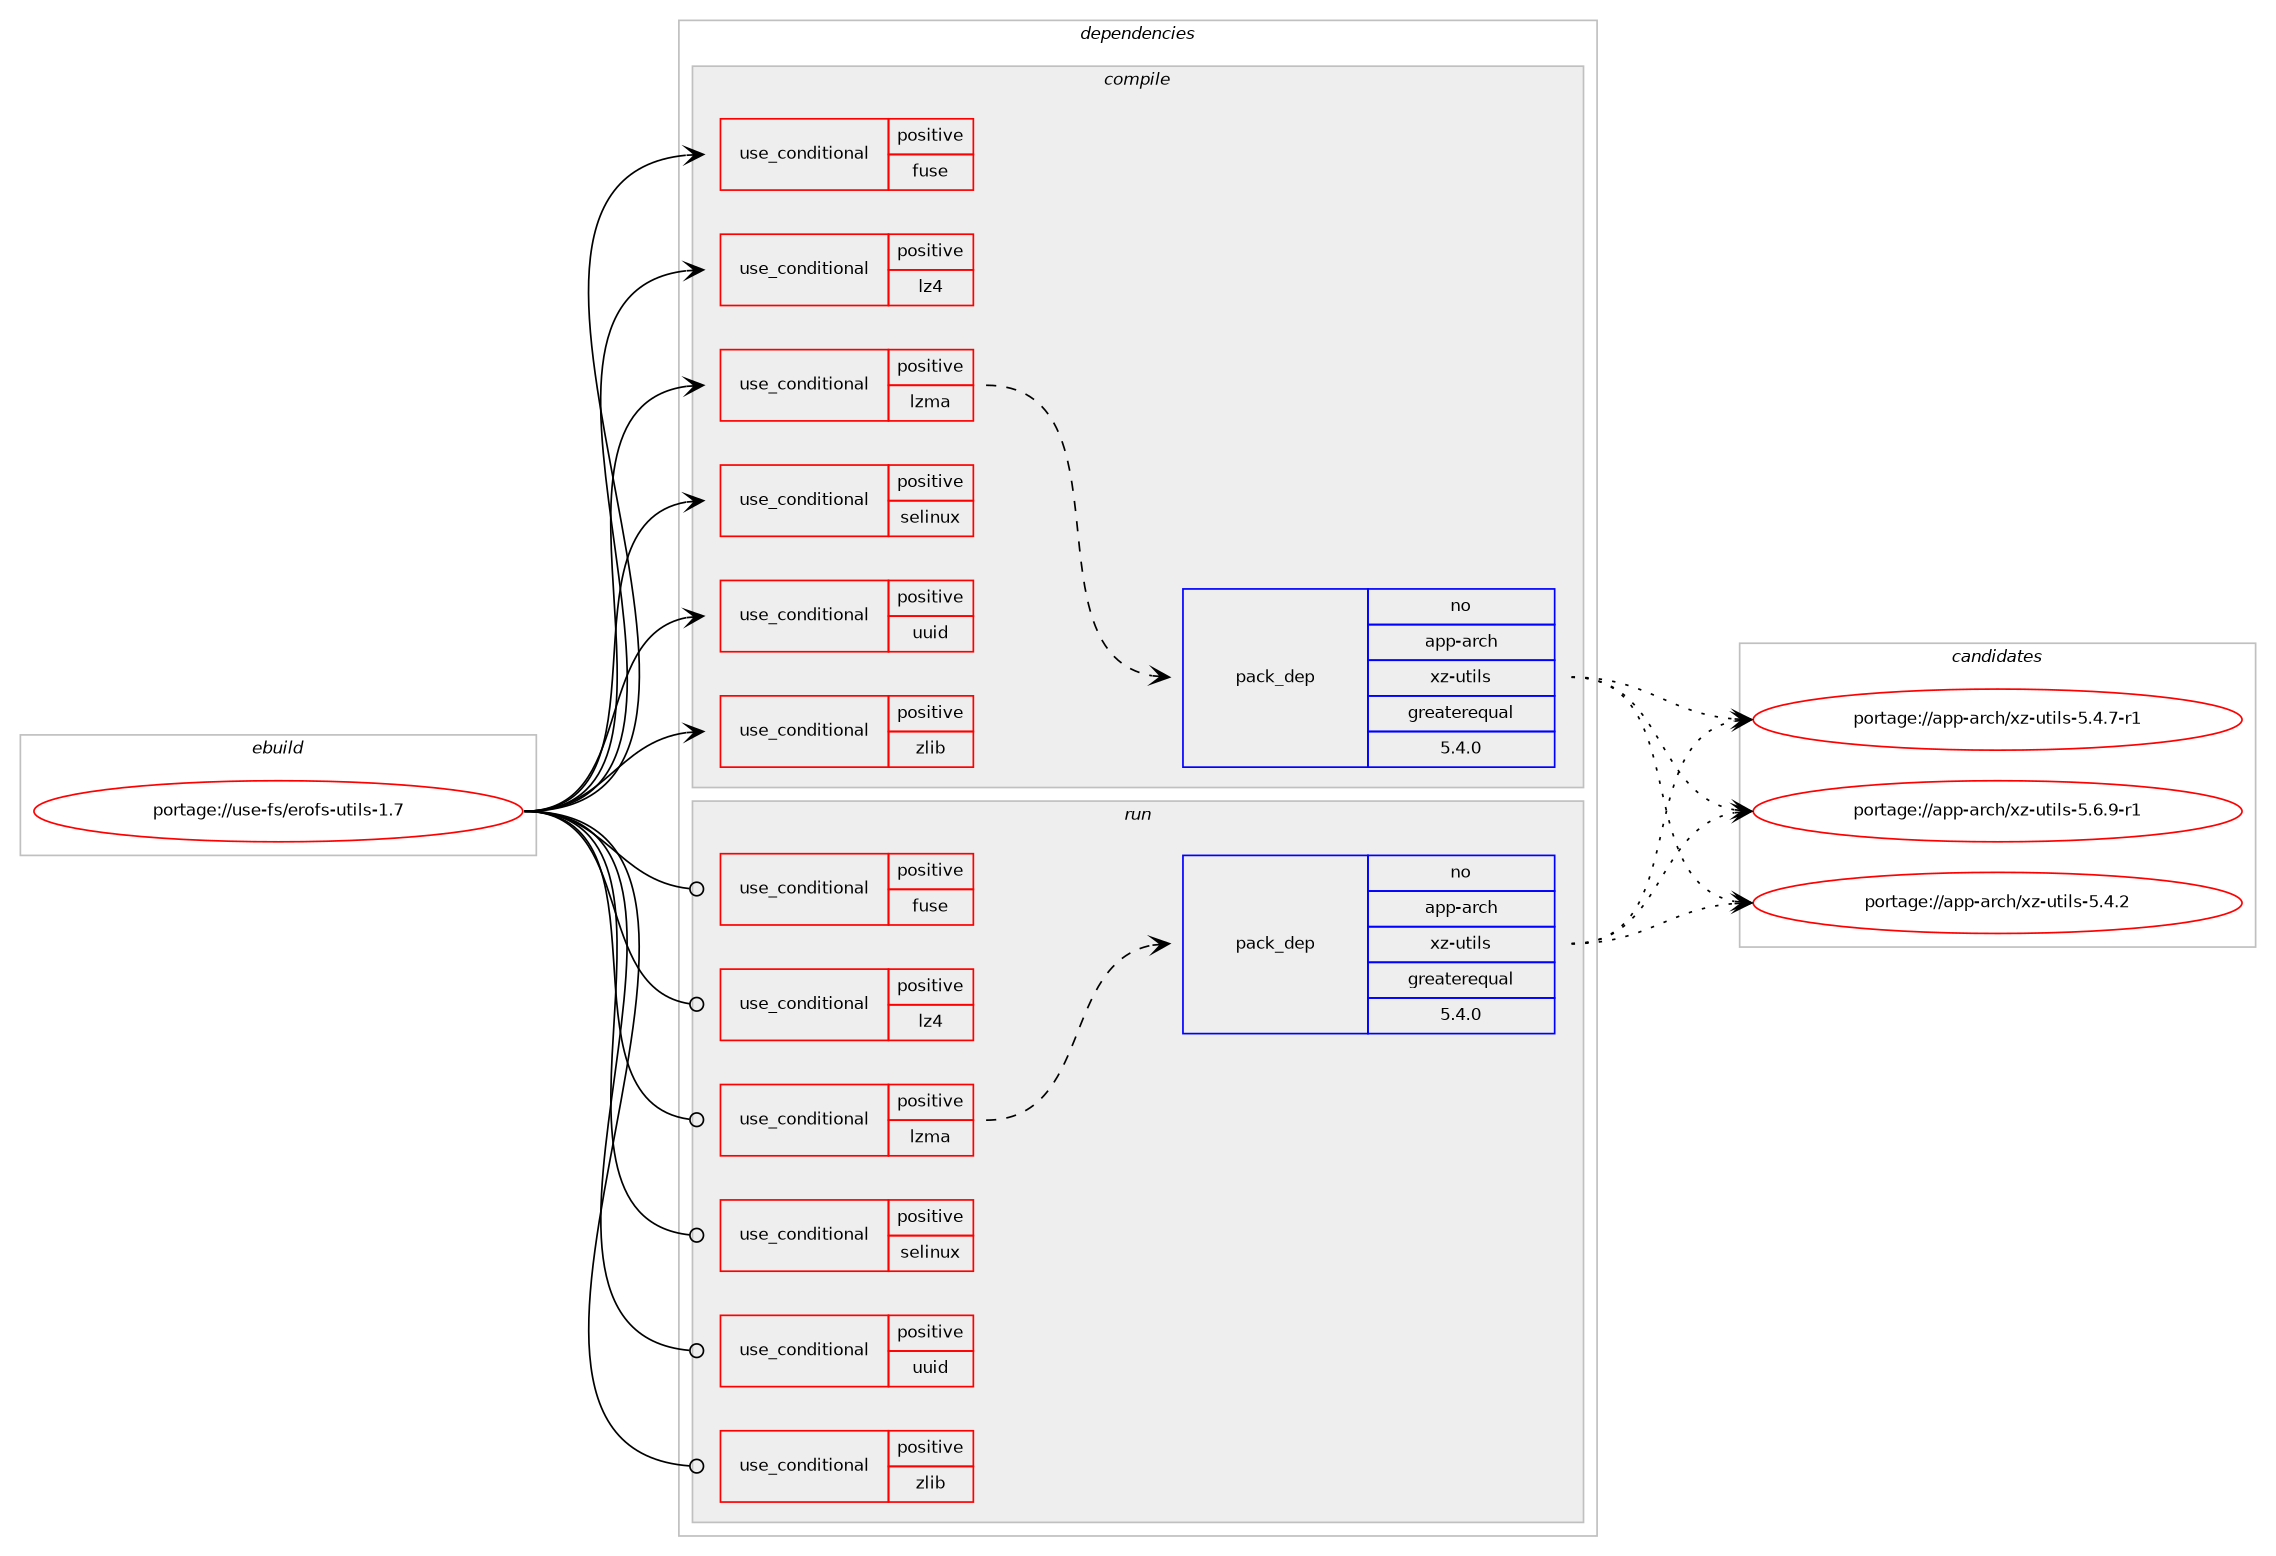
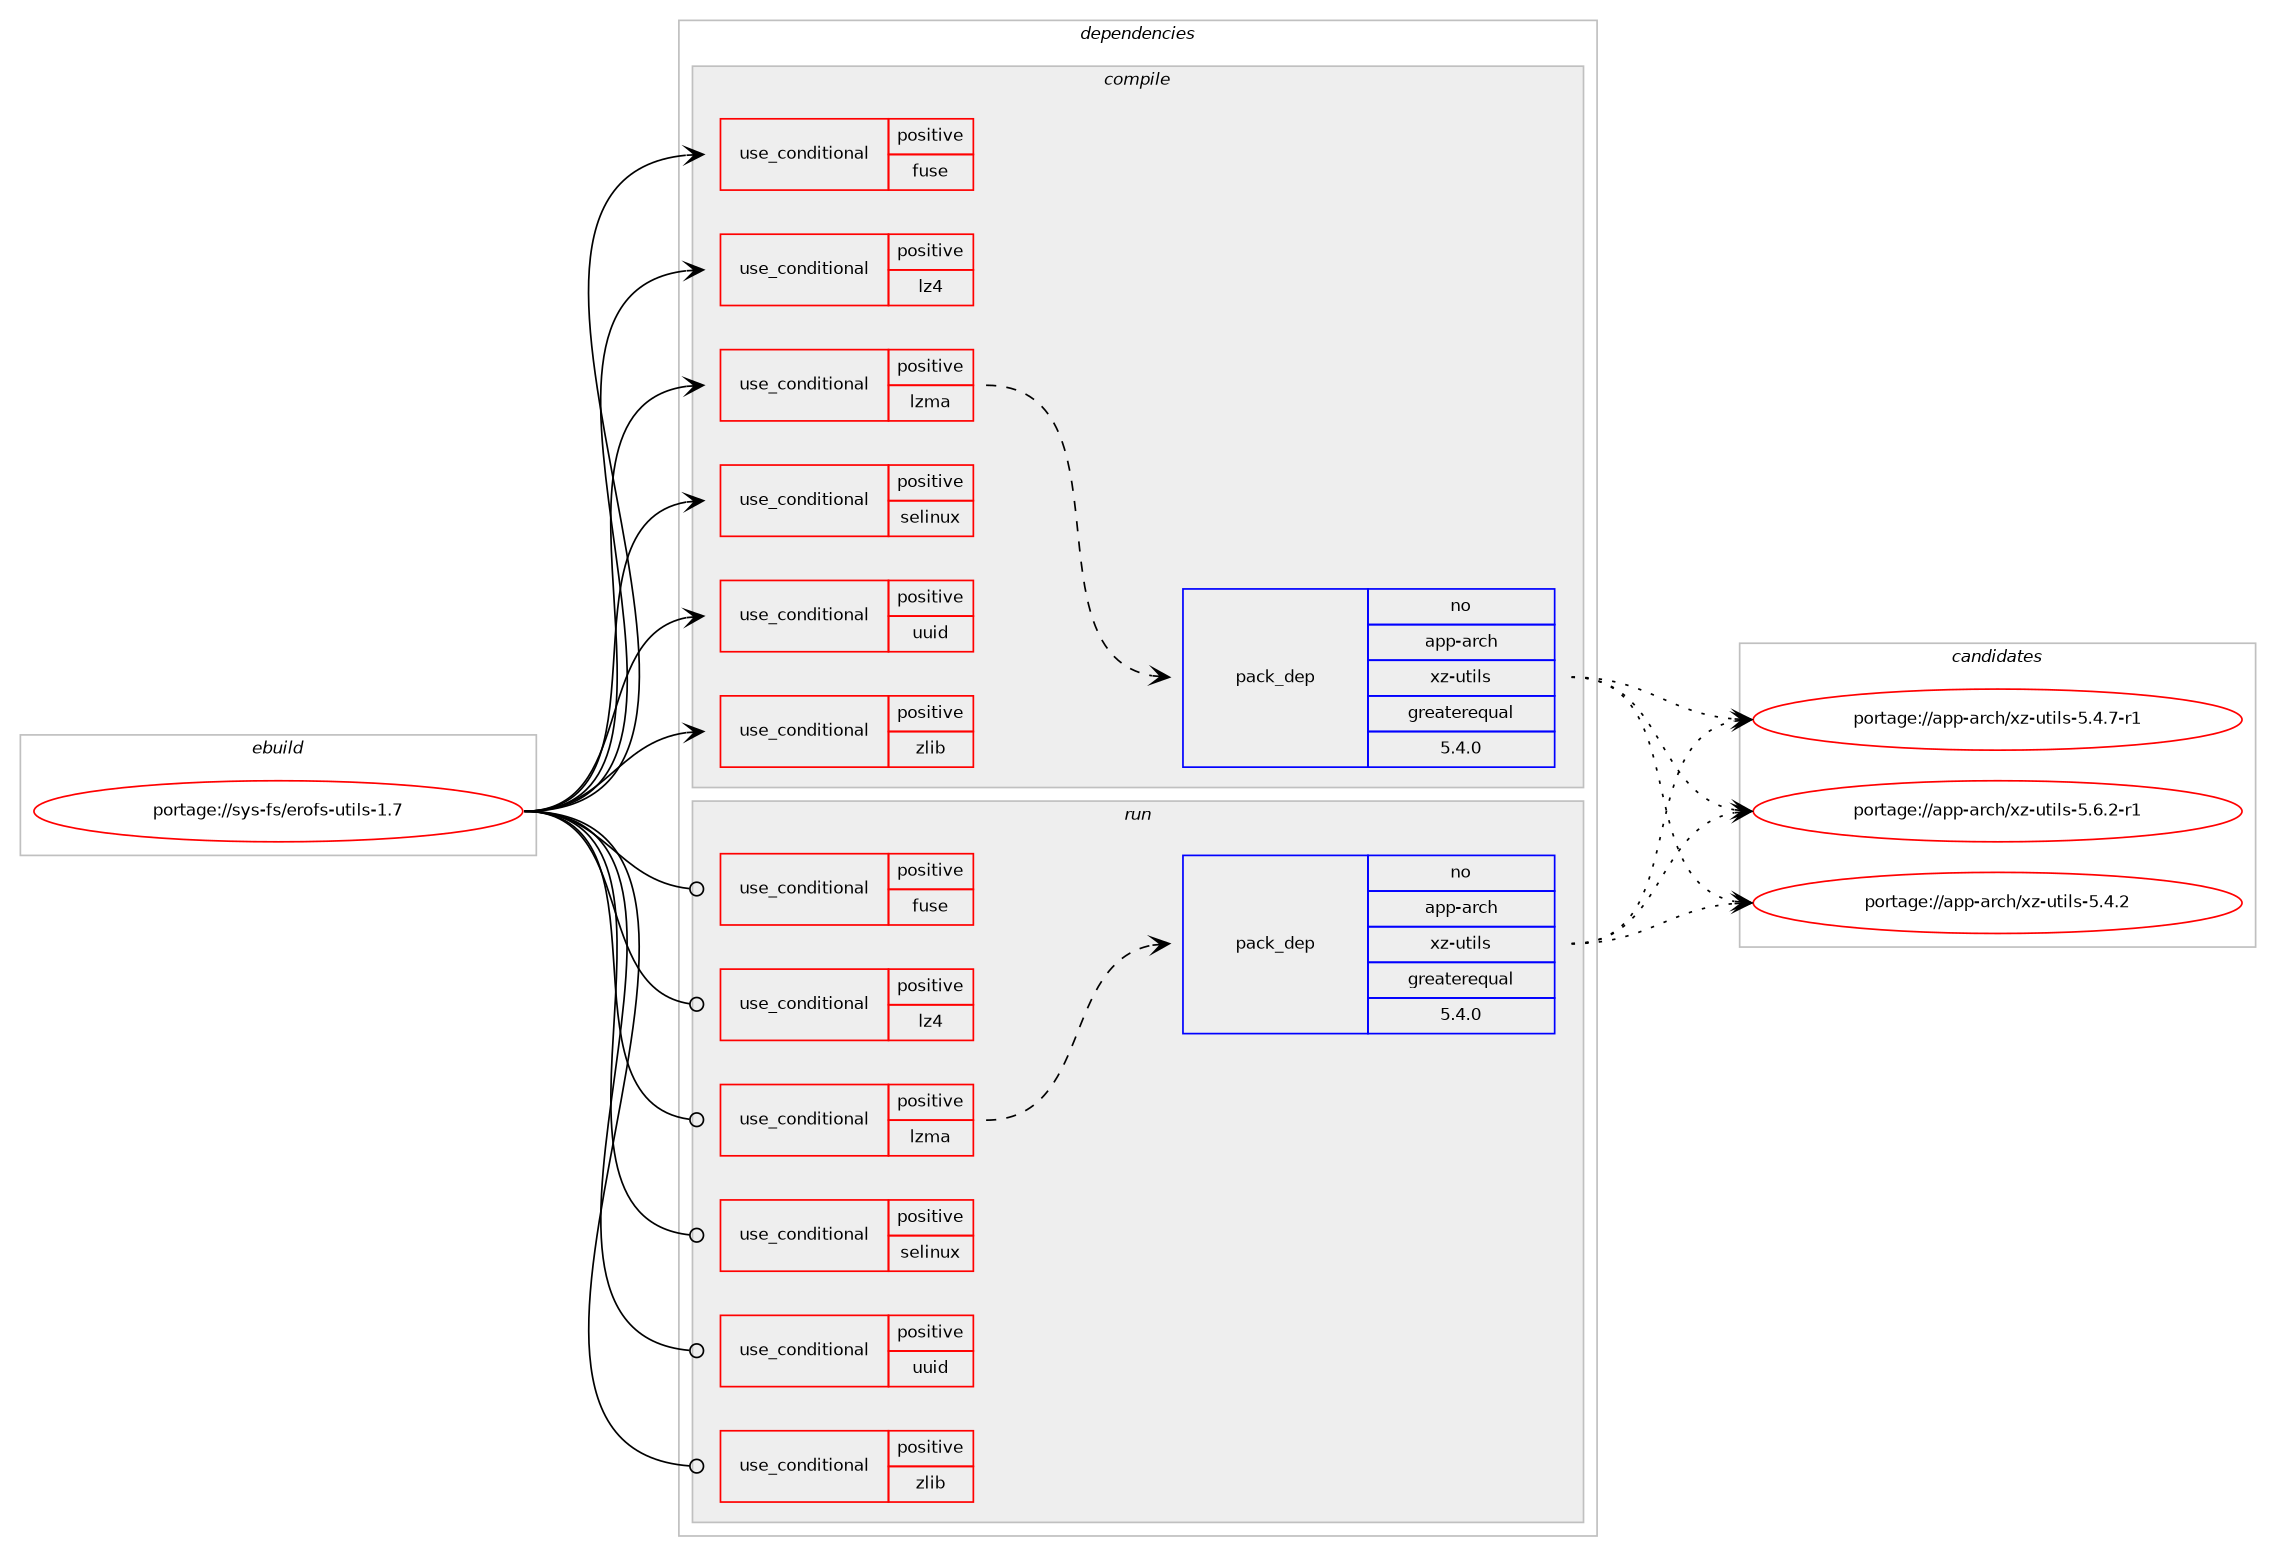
node "portage://use-fs/erofs-utils-1.7": label "portage://use-fs/erofs-utils-1.7" -> "portage://sys-fs/erofs-utils-1.7"
node "portage://app-arch/xz-utils-5.6.9-r1": label "portage://app-arch/xz-utils-5.6.9-r1" -> "portage://app-arch/xz-utils-5.6.2-r1"
